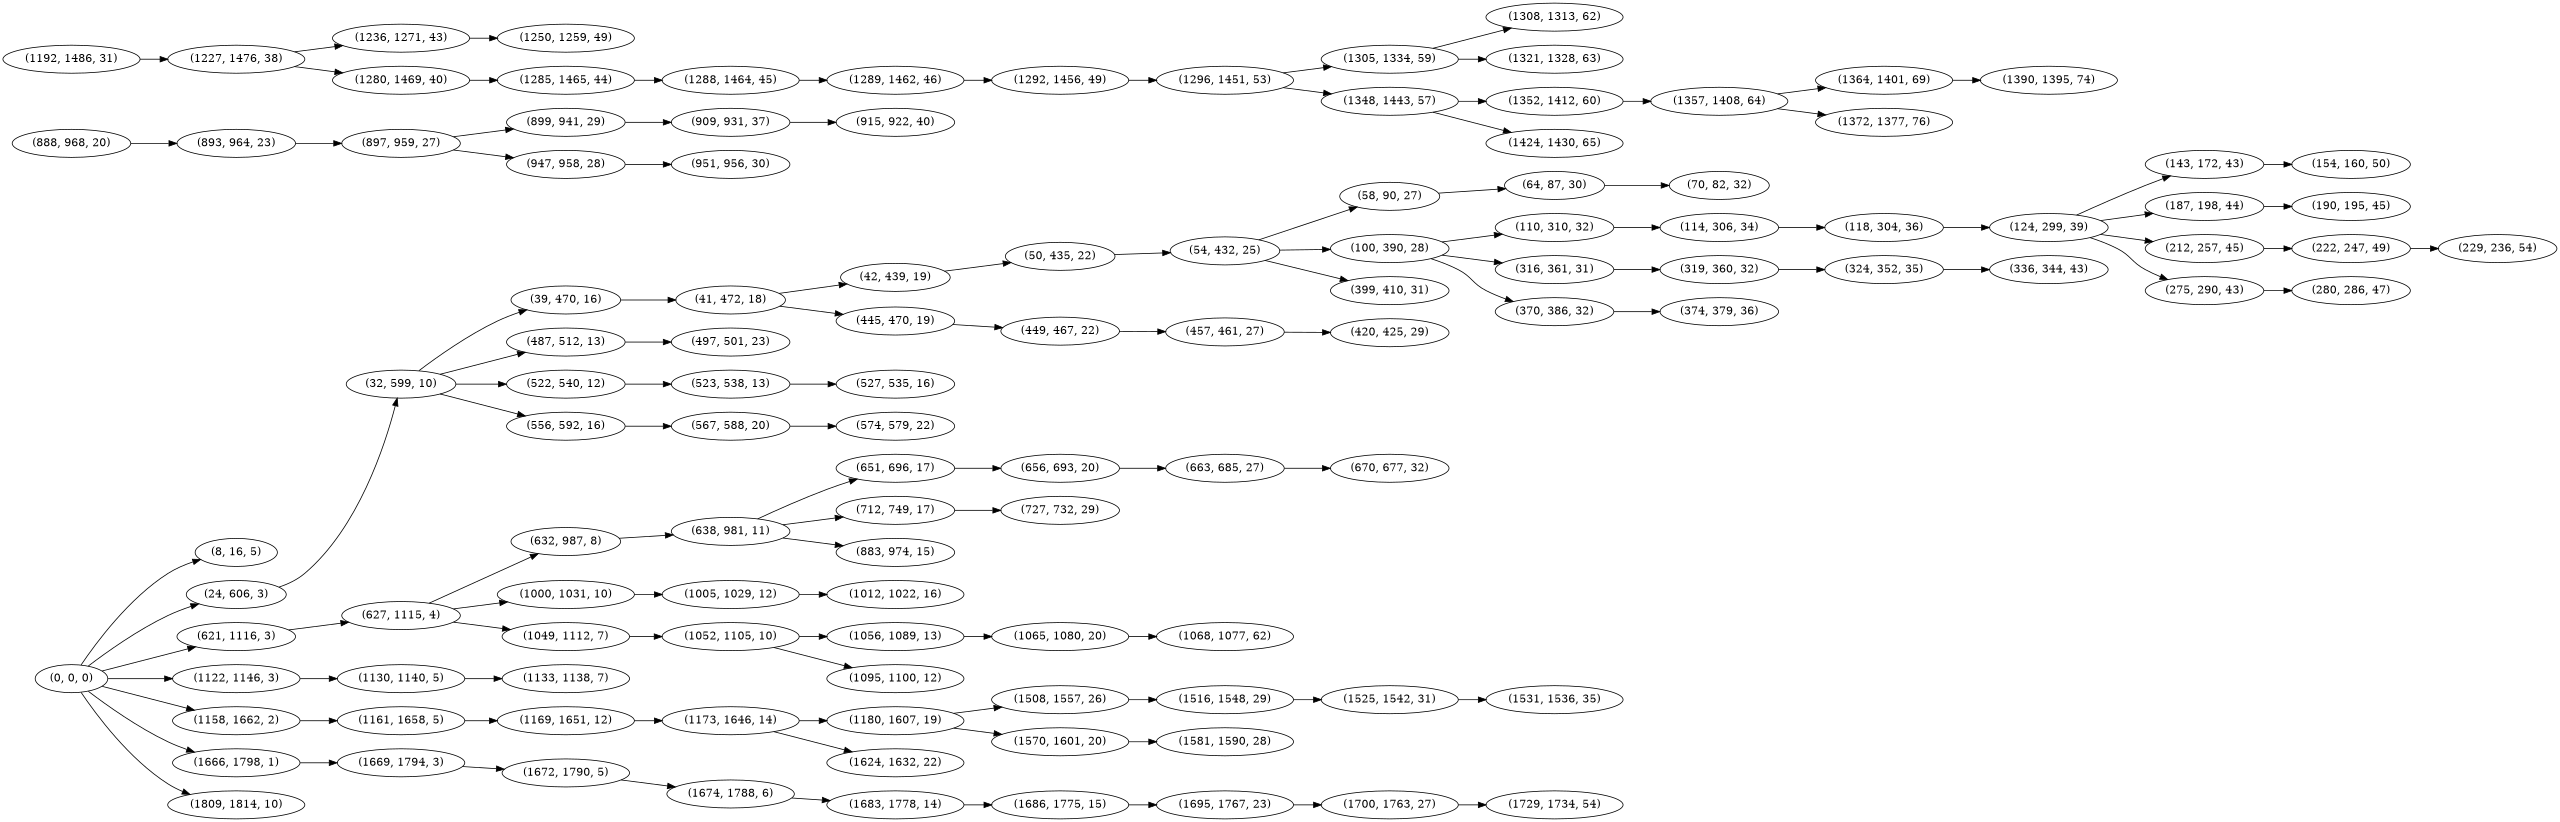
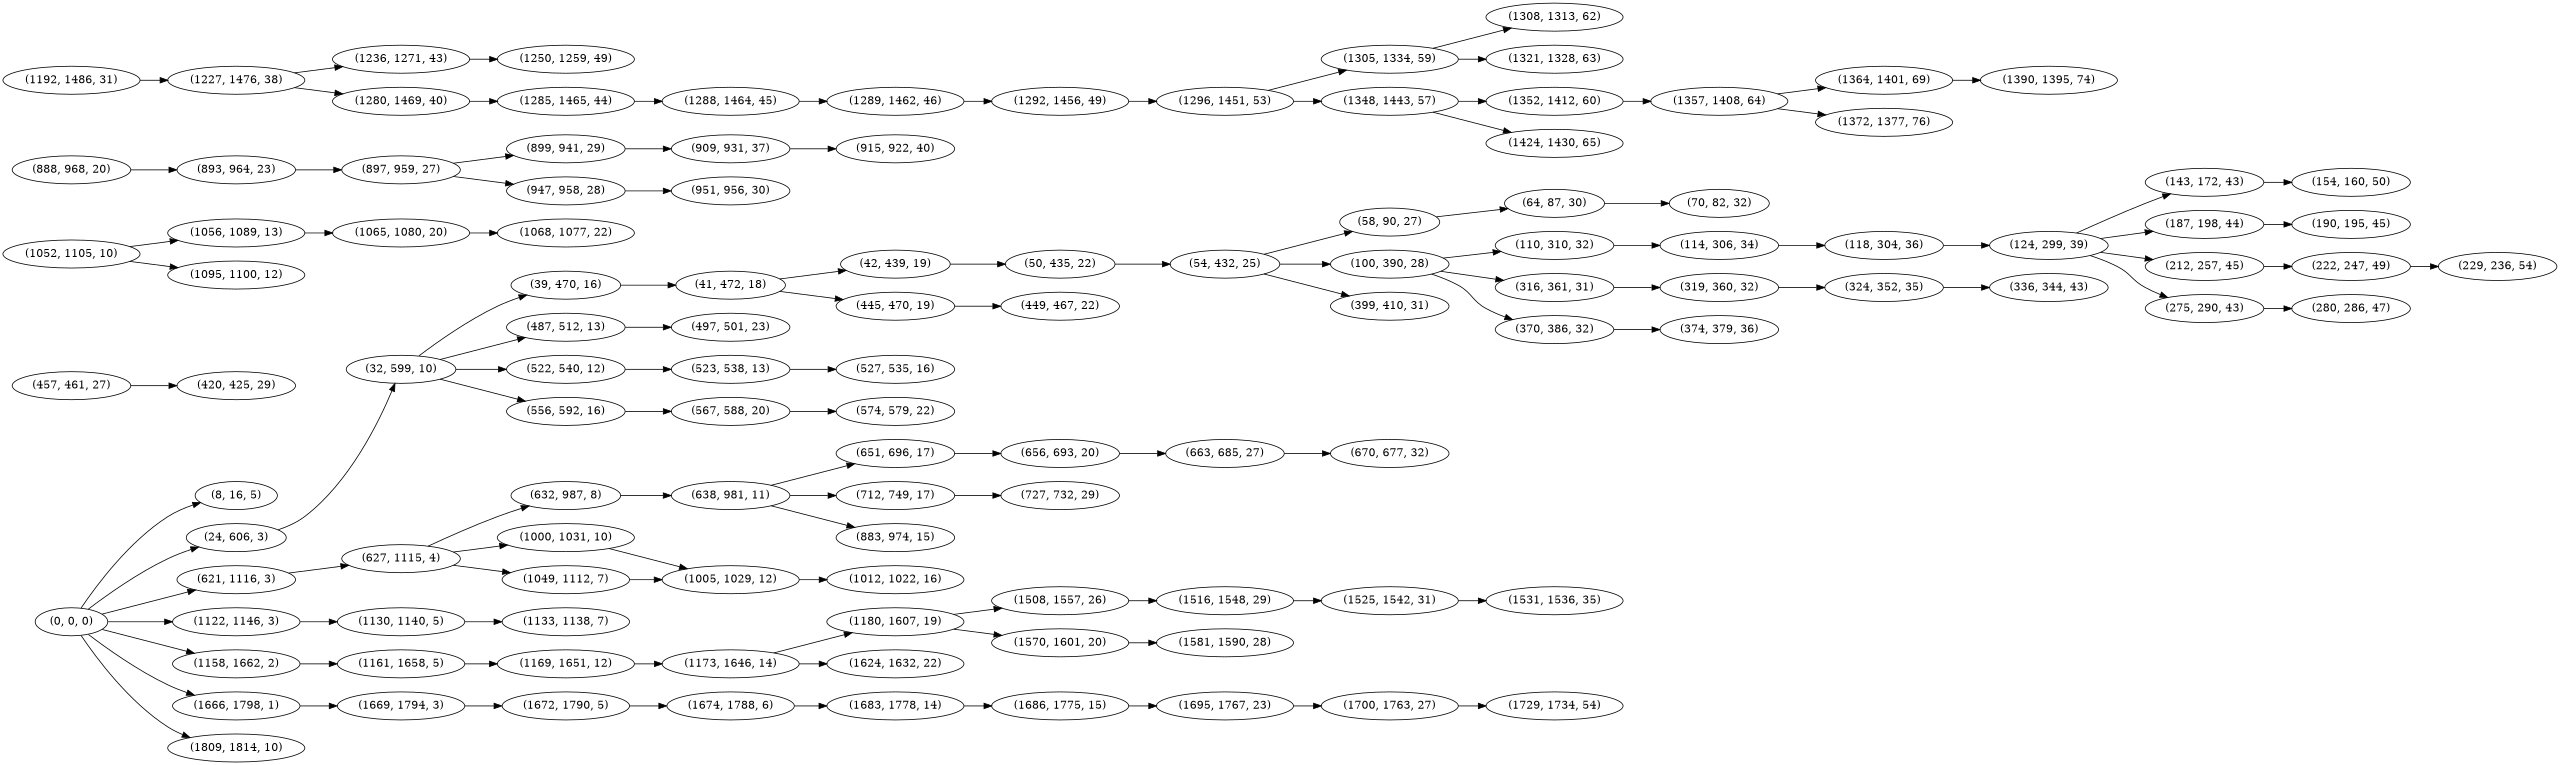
edge "(449, 467, 22)" -> "(457, 461, 27)": removed
edge "(1049, 1112, 7)" -> "(1052, 1105, 10)": now "(1049, 1112, 7)" -> "(1005, 1029, 12)"
node "(1068, 1077, 62)": label "(1068, 1077, 62)" -> "(1068, 1077, 22)"
